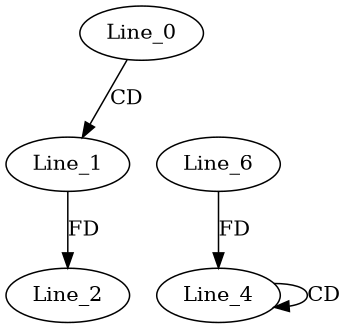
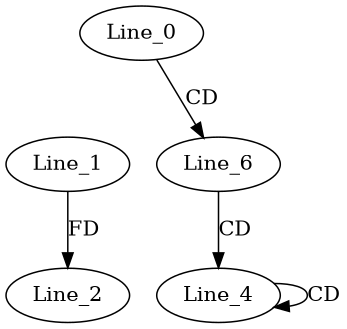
edge "Line_0" -> "Line_1": now "Line_0" -> "Line_6"
edge "Line_6" -> "Line_4": label "FD" -> "CD"
